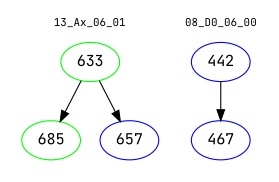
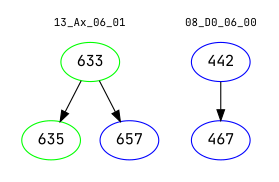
node "685": label "685" -> "635"
